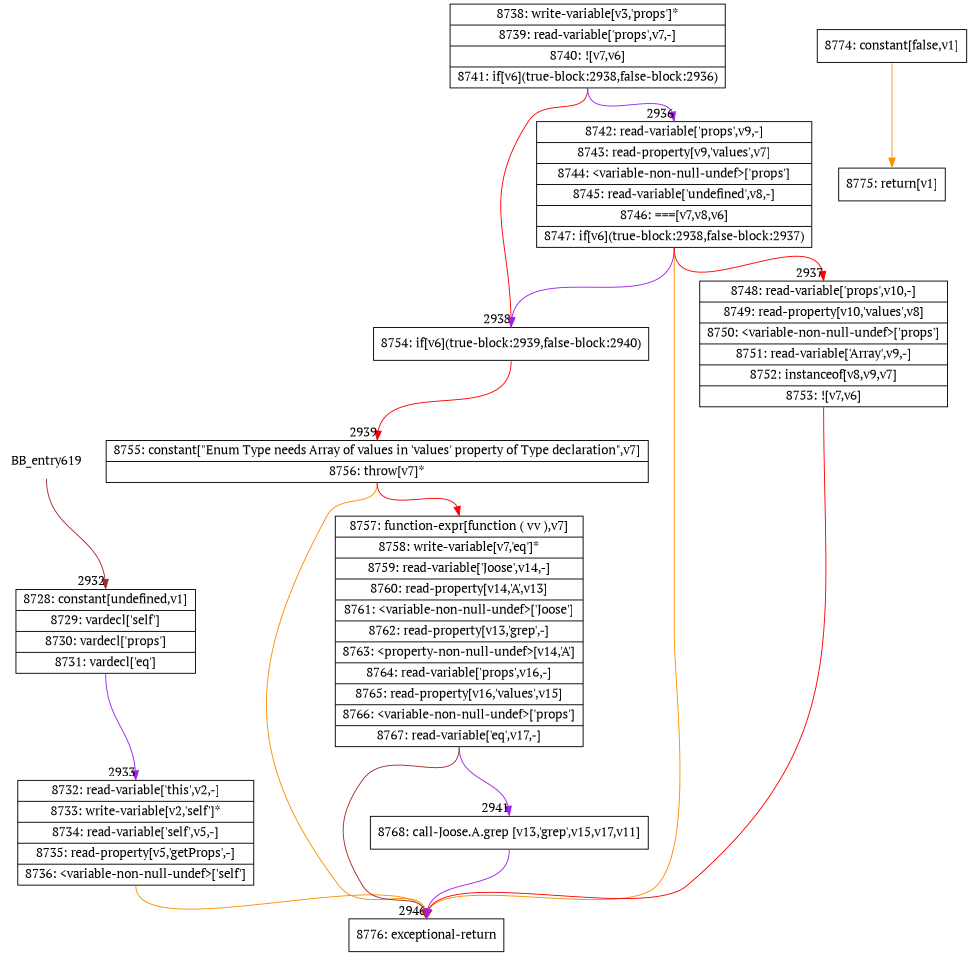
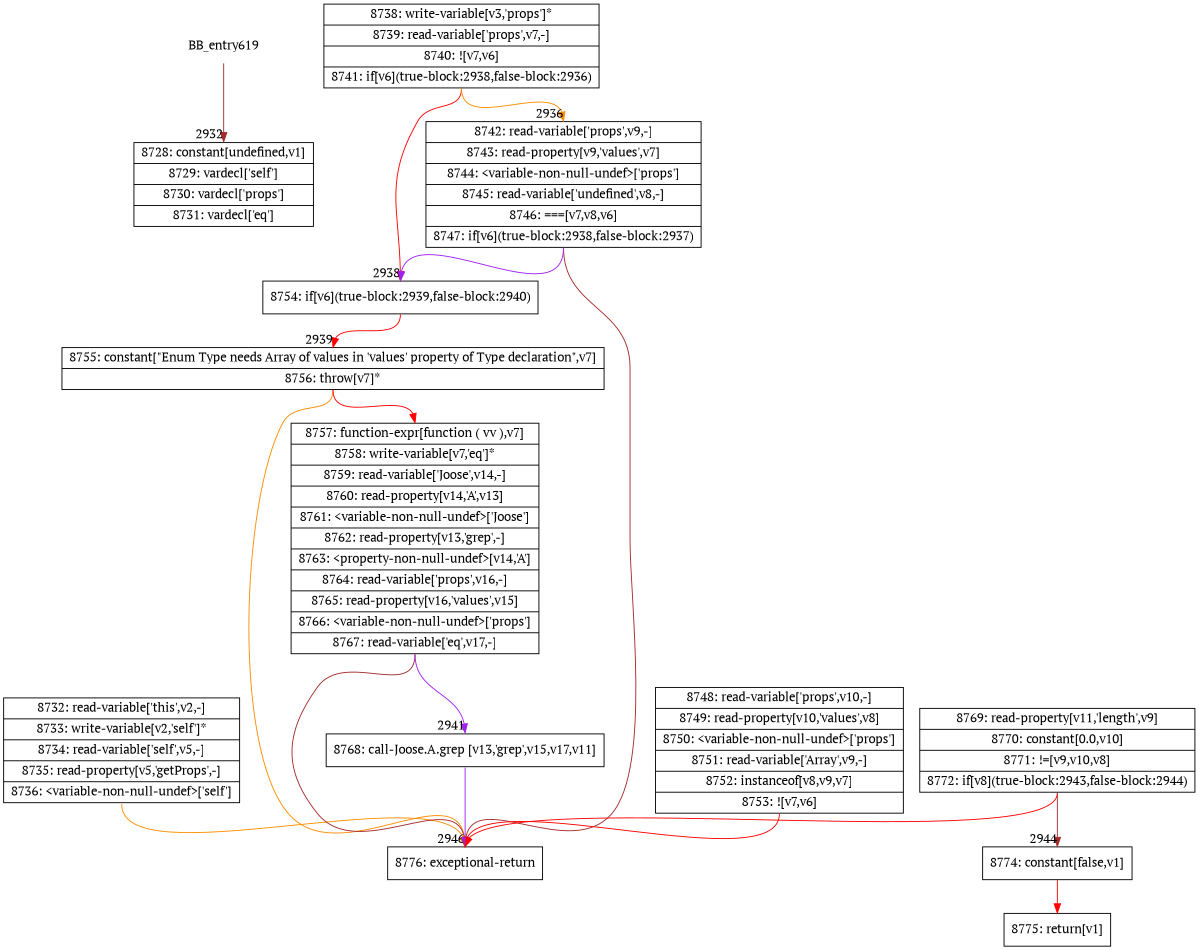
edge "8738: write-variable[v3,'props']*" -> "8742: read-variable['props',v9,-]": color purple -> darkorange
edge "8774: constant[false,v1]" -> "8775: return[v1]": color darkorange -> red
edge "8742: read-variable['props',v9,-]" -> "8748: read-variable['props',v10,-]": removed
edge "8742: read-variable['props',v9,-]" -> "8776: exceptional-return": color darkorange -> brown
edge "8728: constant[undefined,v1]" -> "8732: read-variable['this',v2,-]": removed
node "8769: read-property[v11,'length',v9]": added
